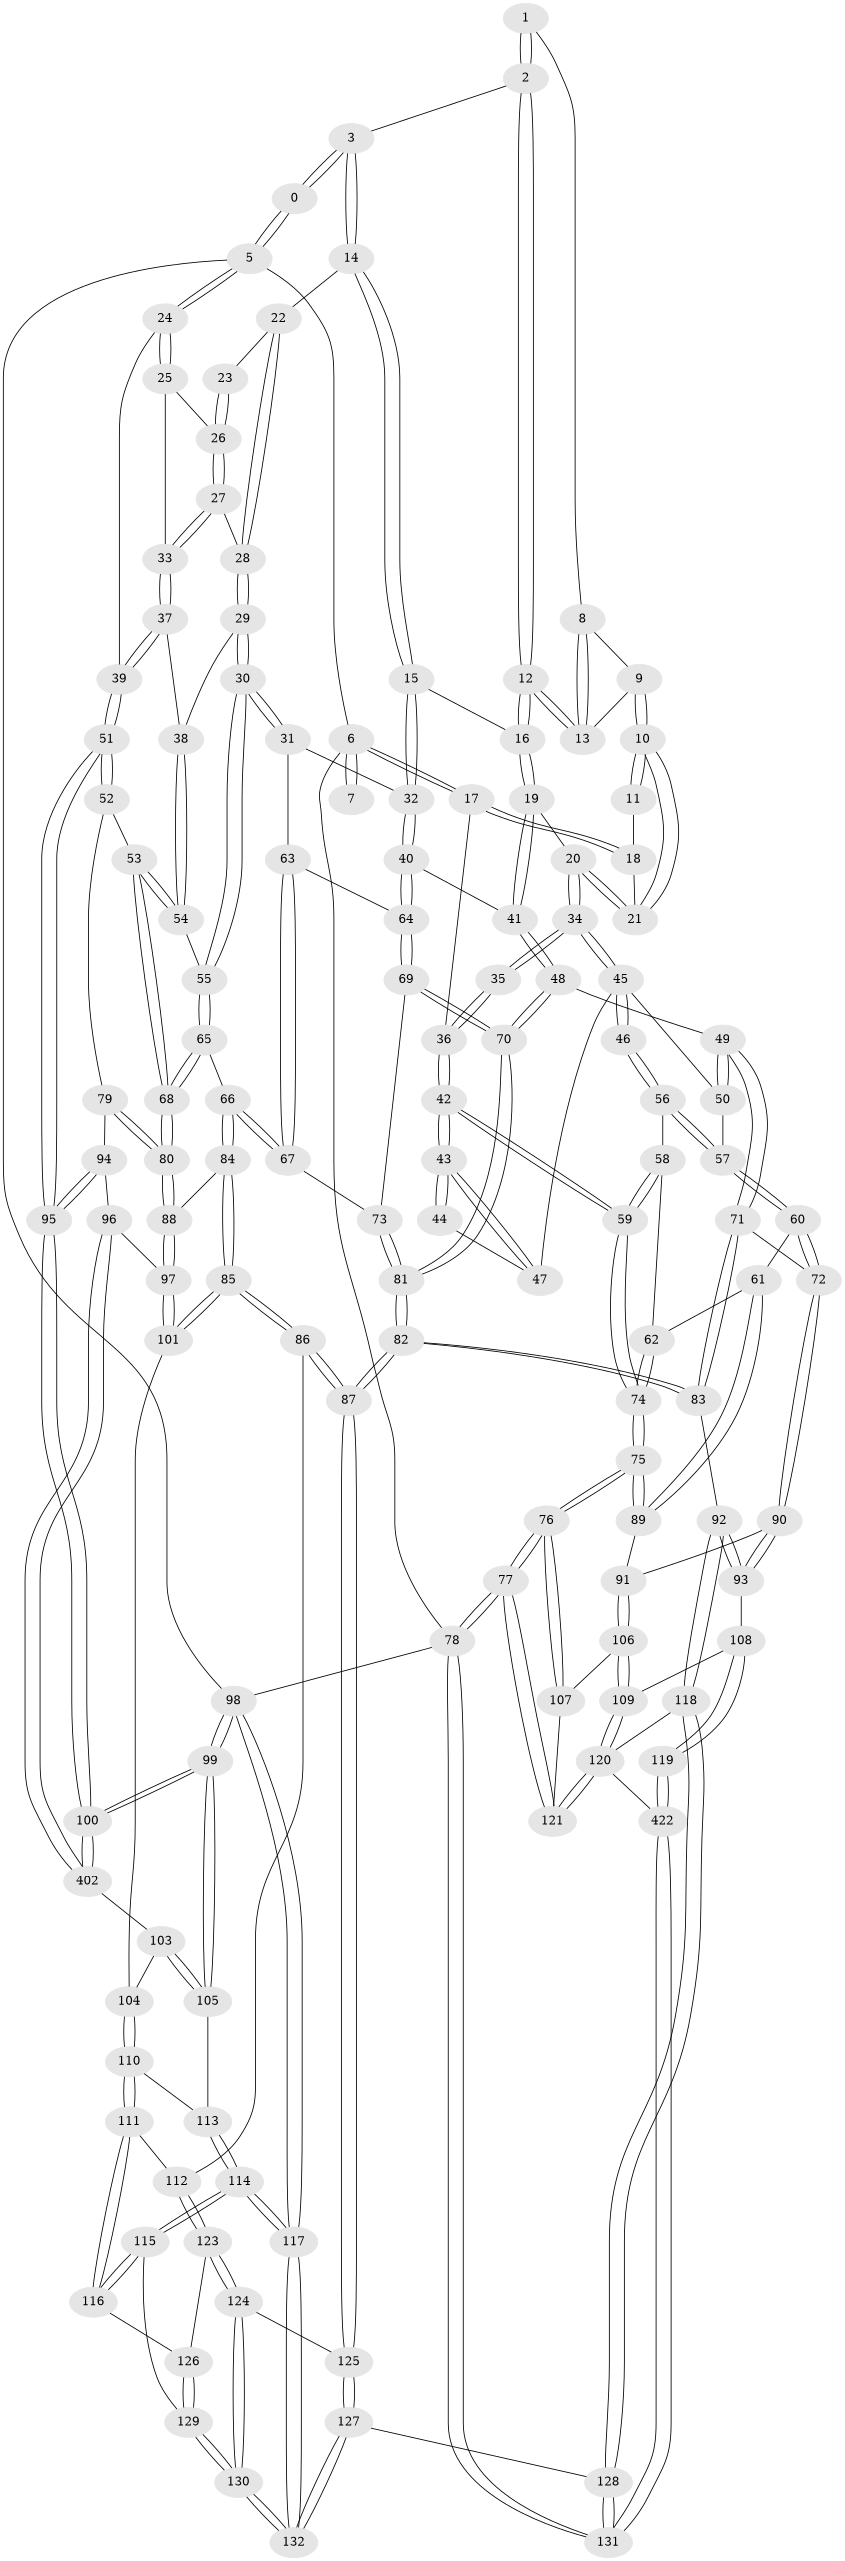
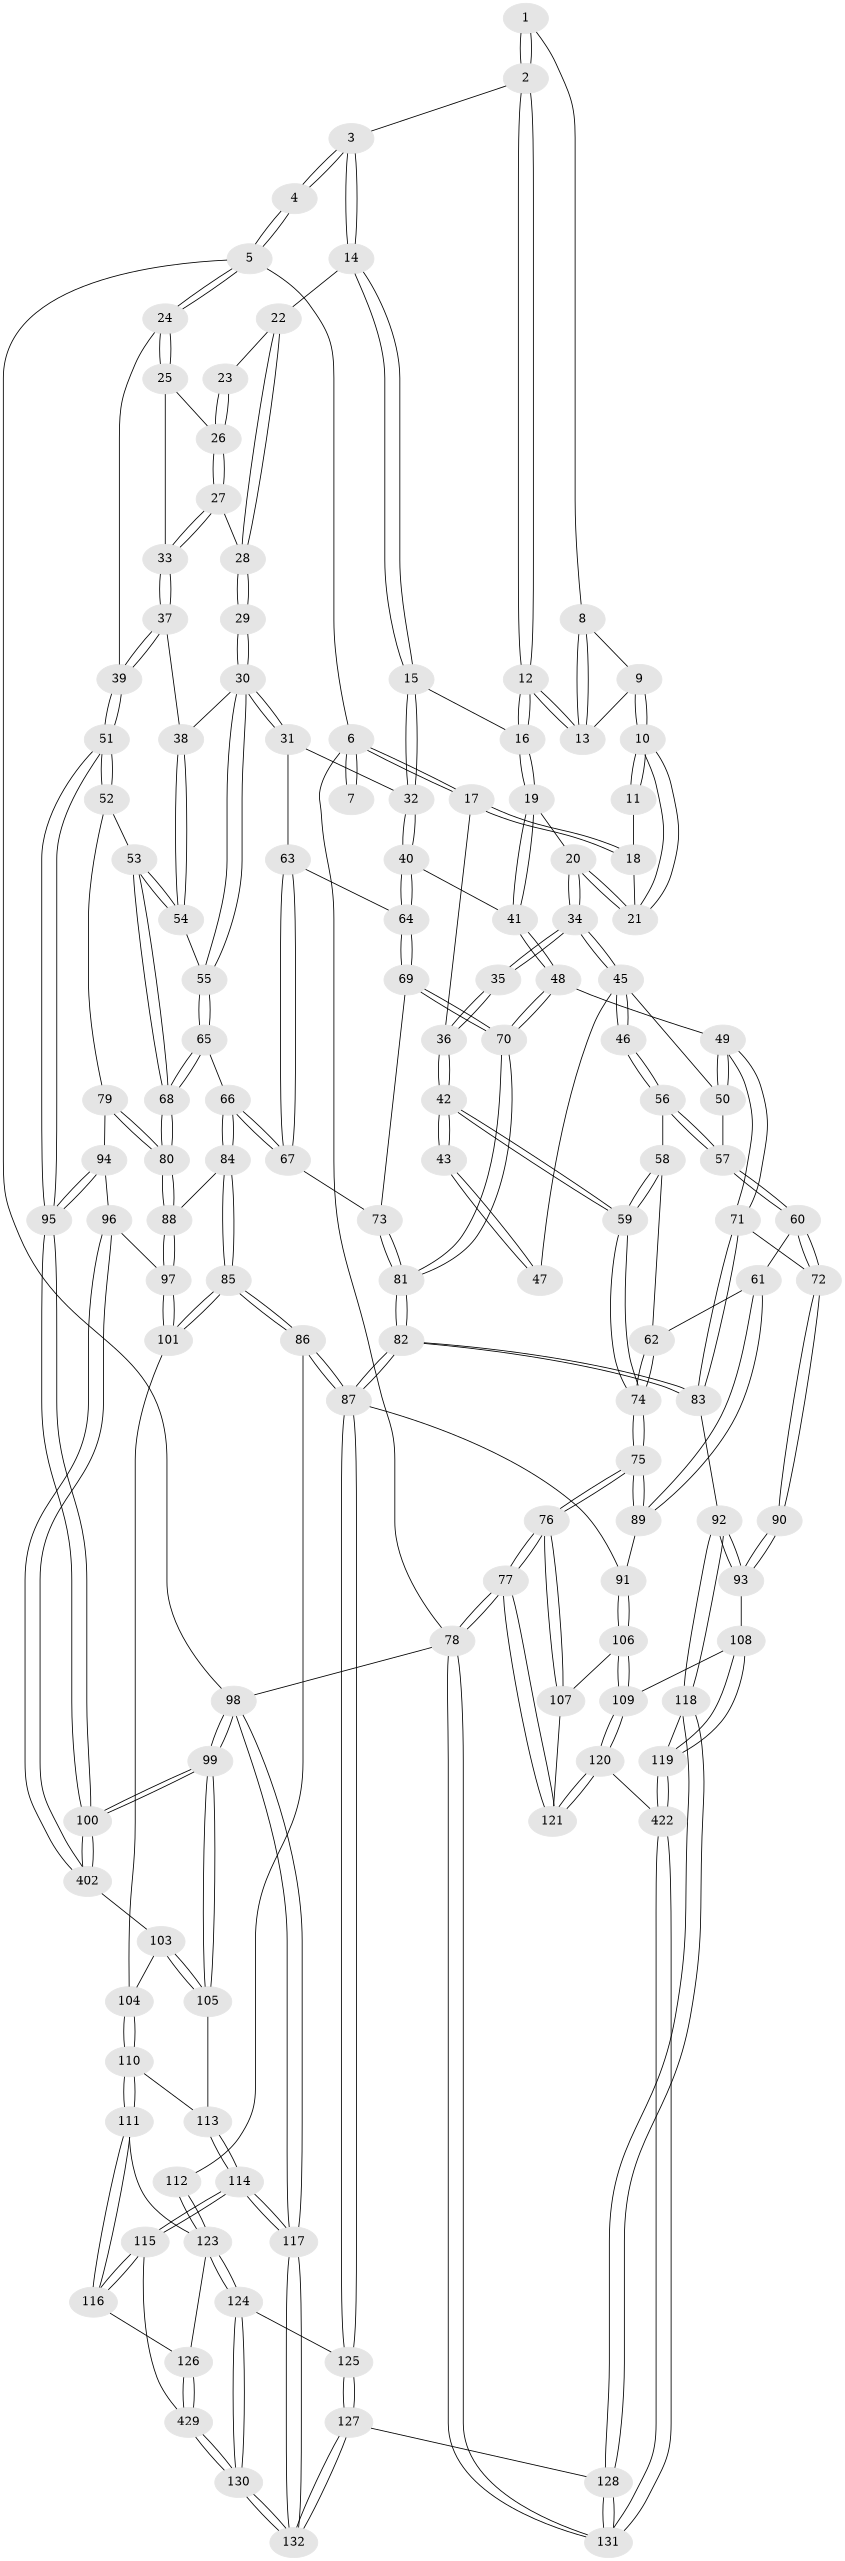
node "0": label "0" -> "4"
edge "29" -- "38": now "30" -- "38"
node "44": removed
edge "90" -- "91": now "87" -- "91"
edge "118" -- "120": now "118" -- "119"
edge "111" -- "112": now "111" -- "123"
node "129": label "129" -> "429"
